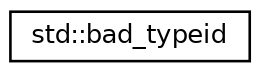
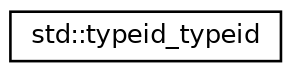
node "std::bad_typeid": label "std::bad_typeid" -> "std::typeid_typeid"
